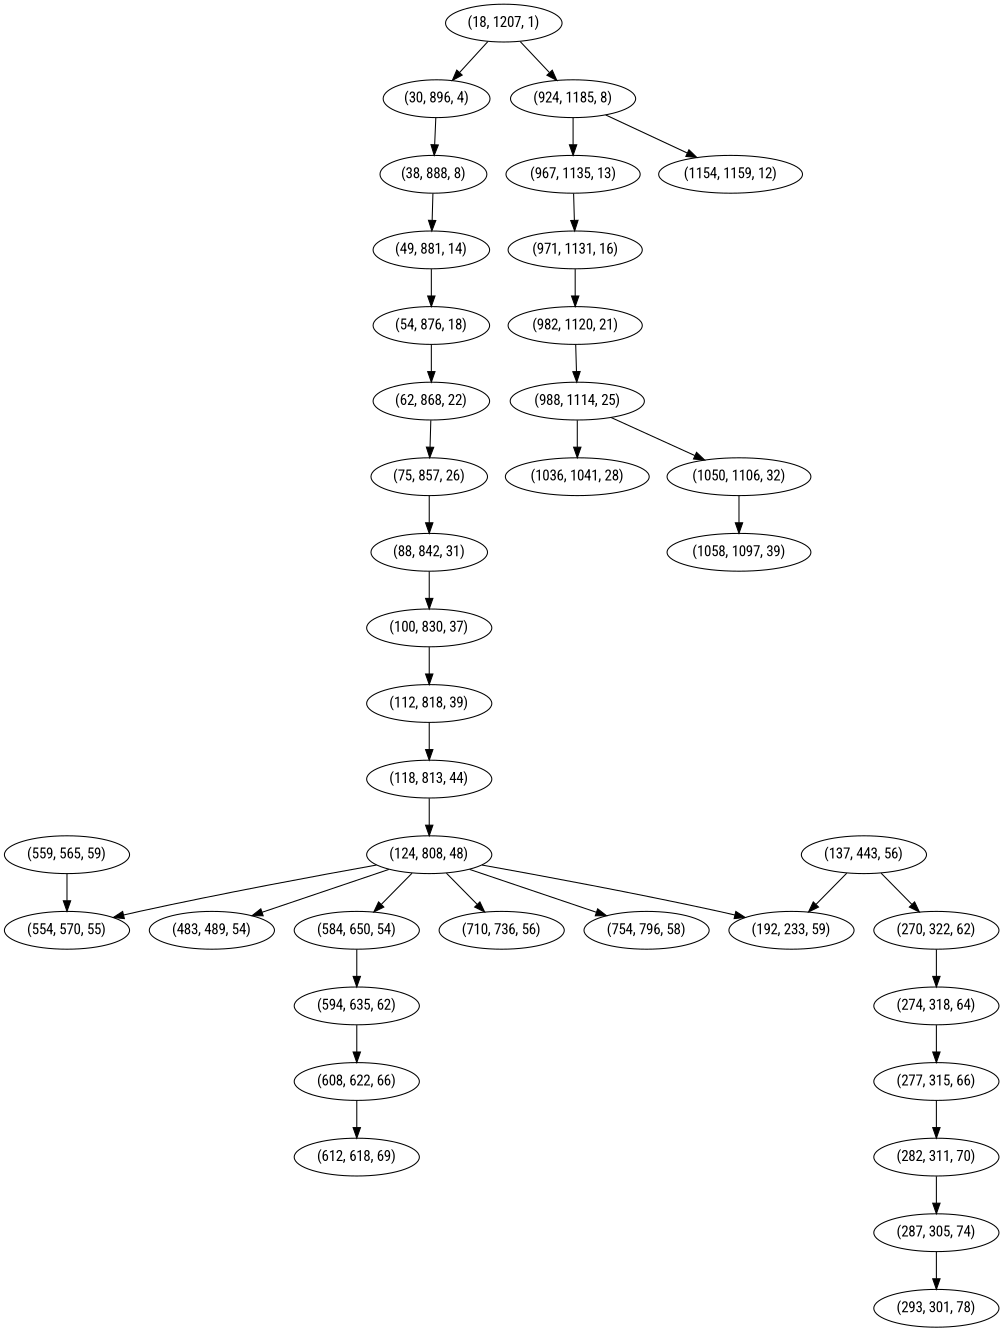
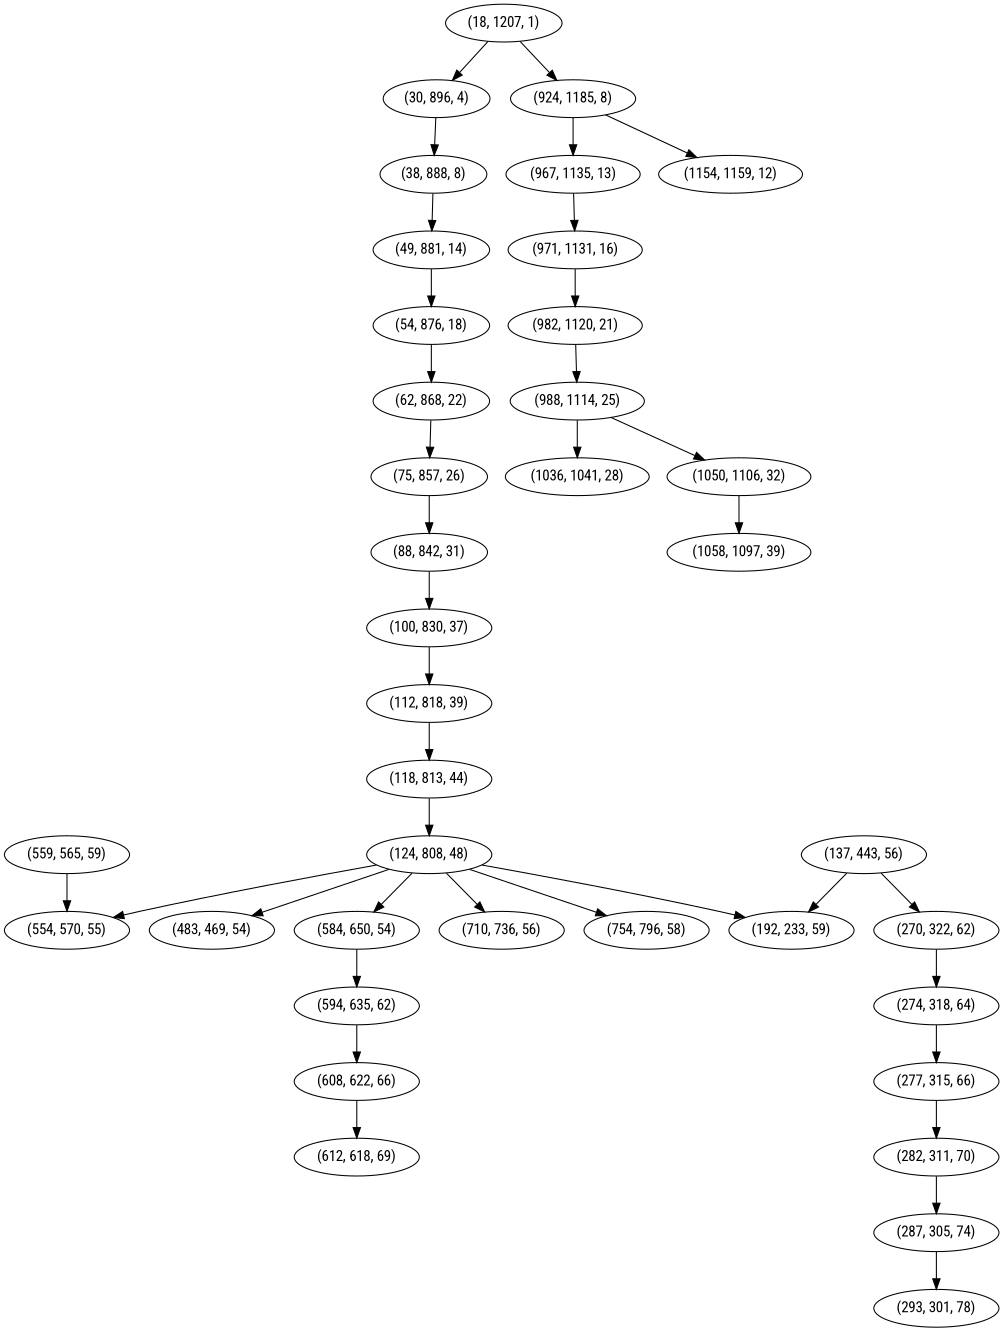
node "(483, 489, 54)": label "(483, 489, 54)" -> "(483, 469, 54)"
